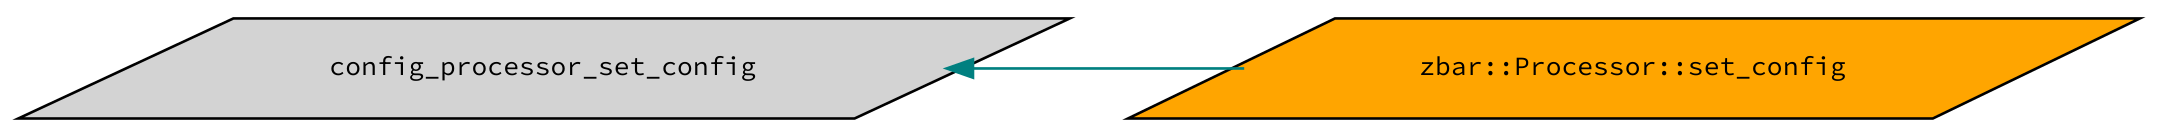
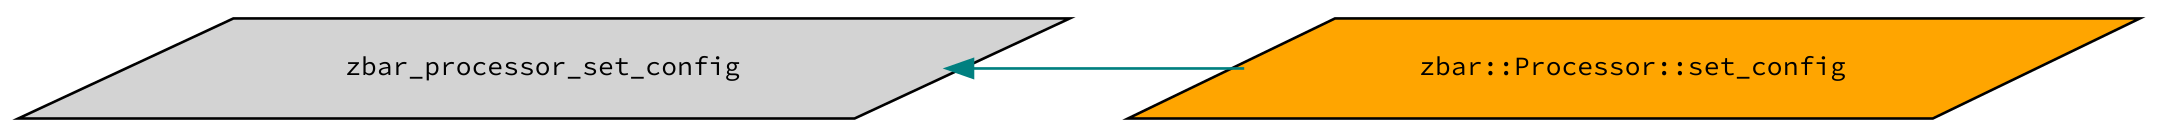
node "config_processor_set_config": label "config_processor_set_config" -> "zbar_processor_set_config"
